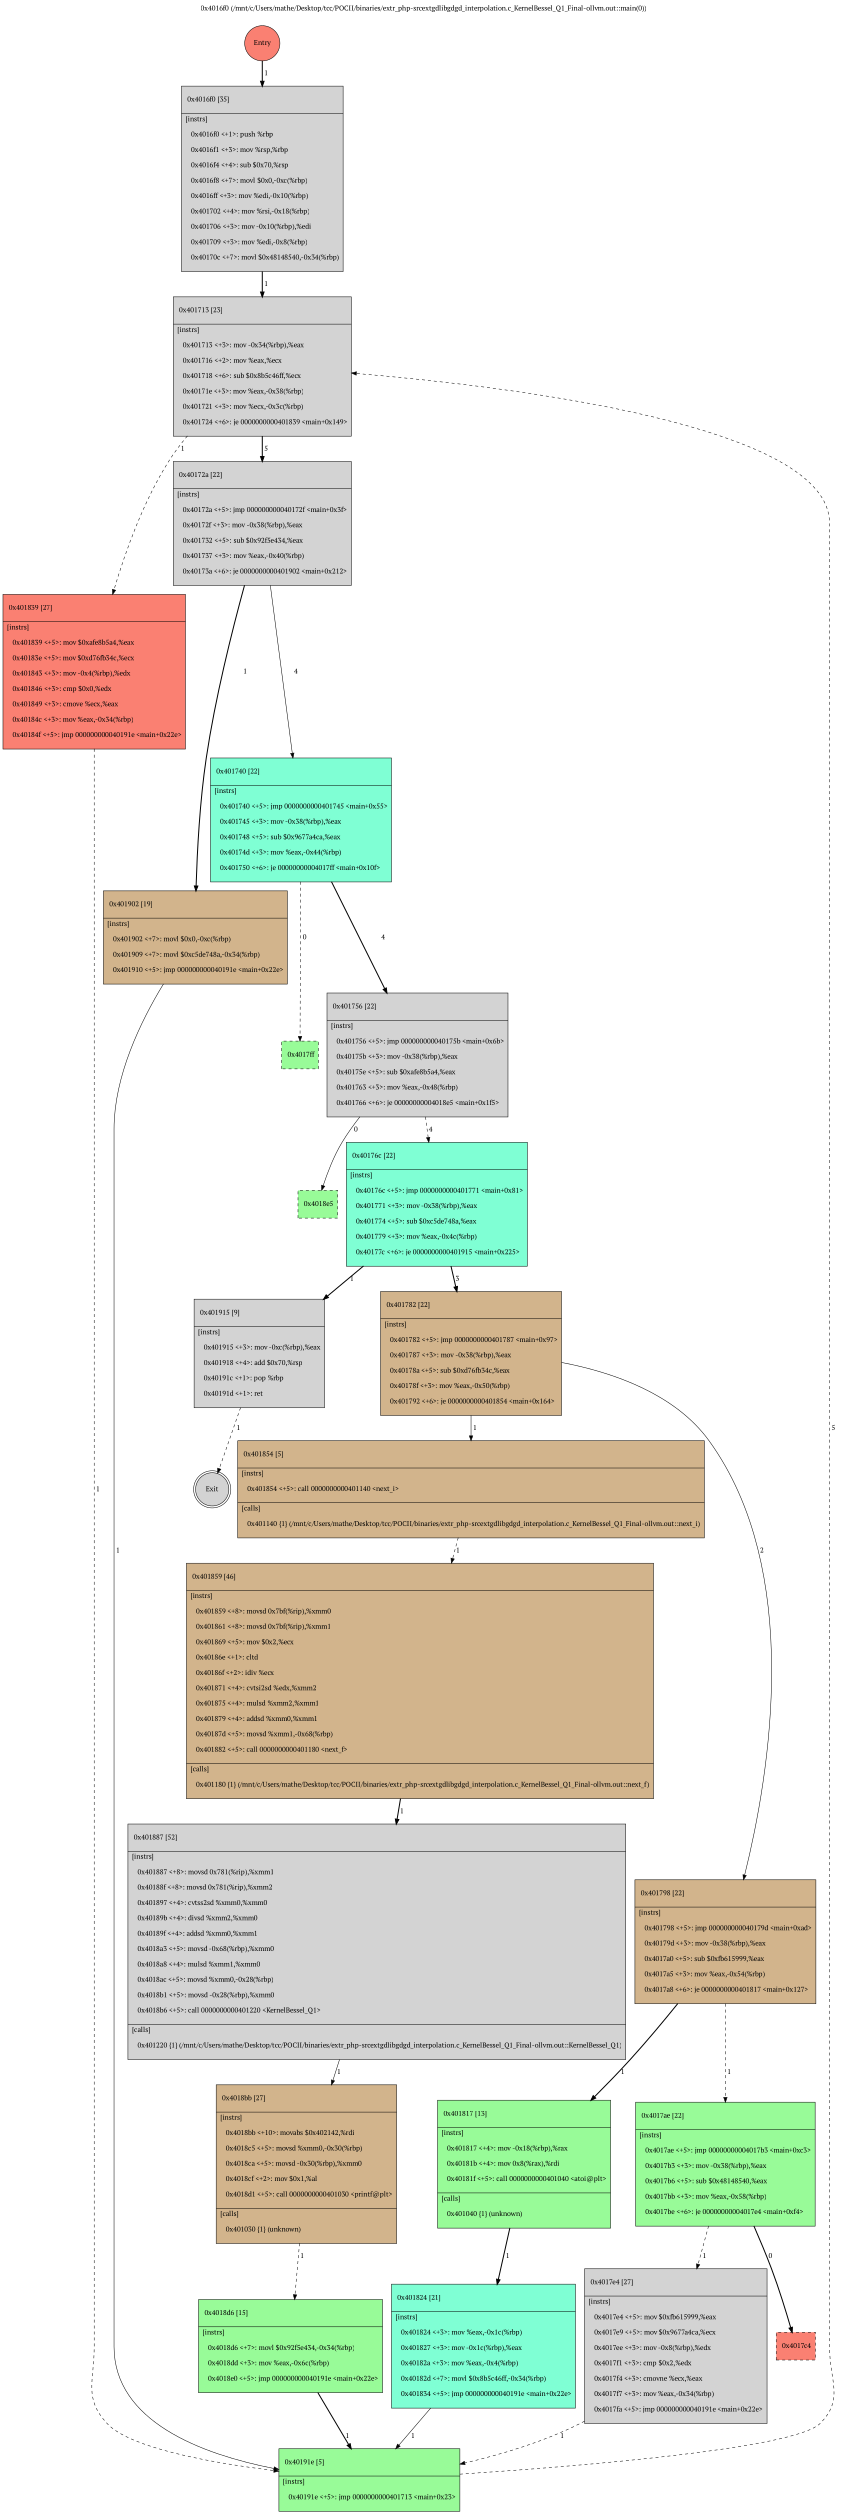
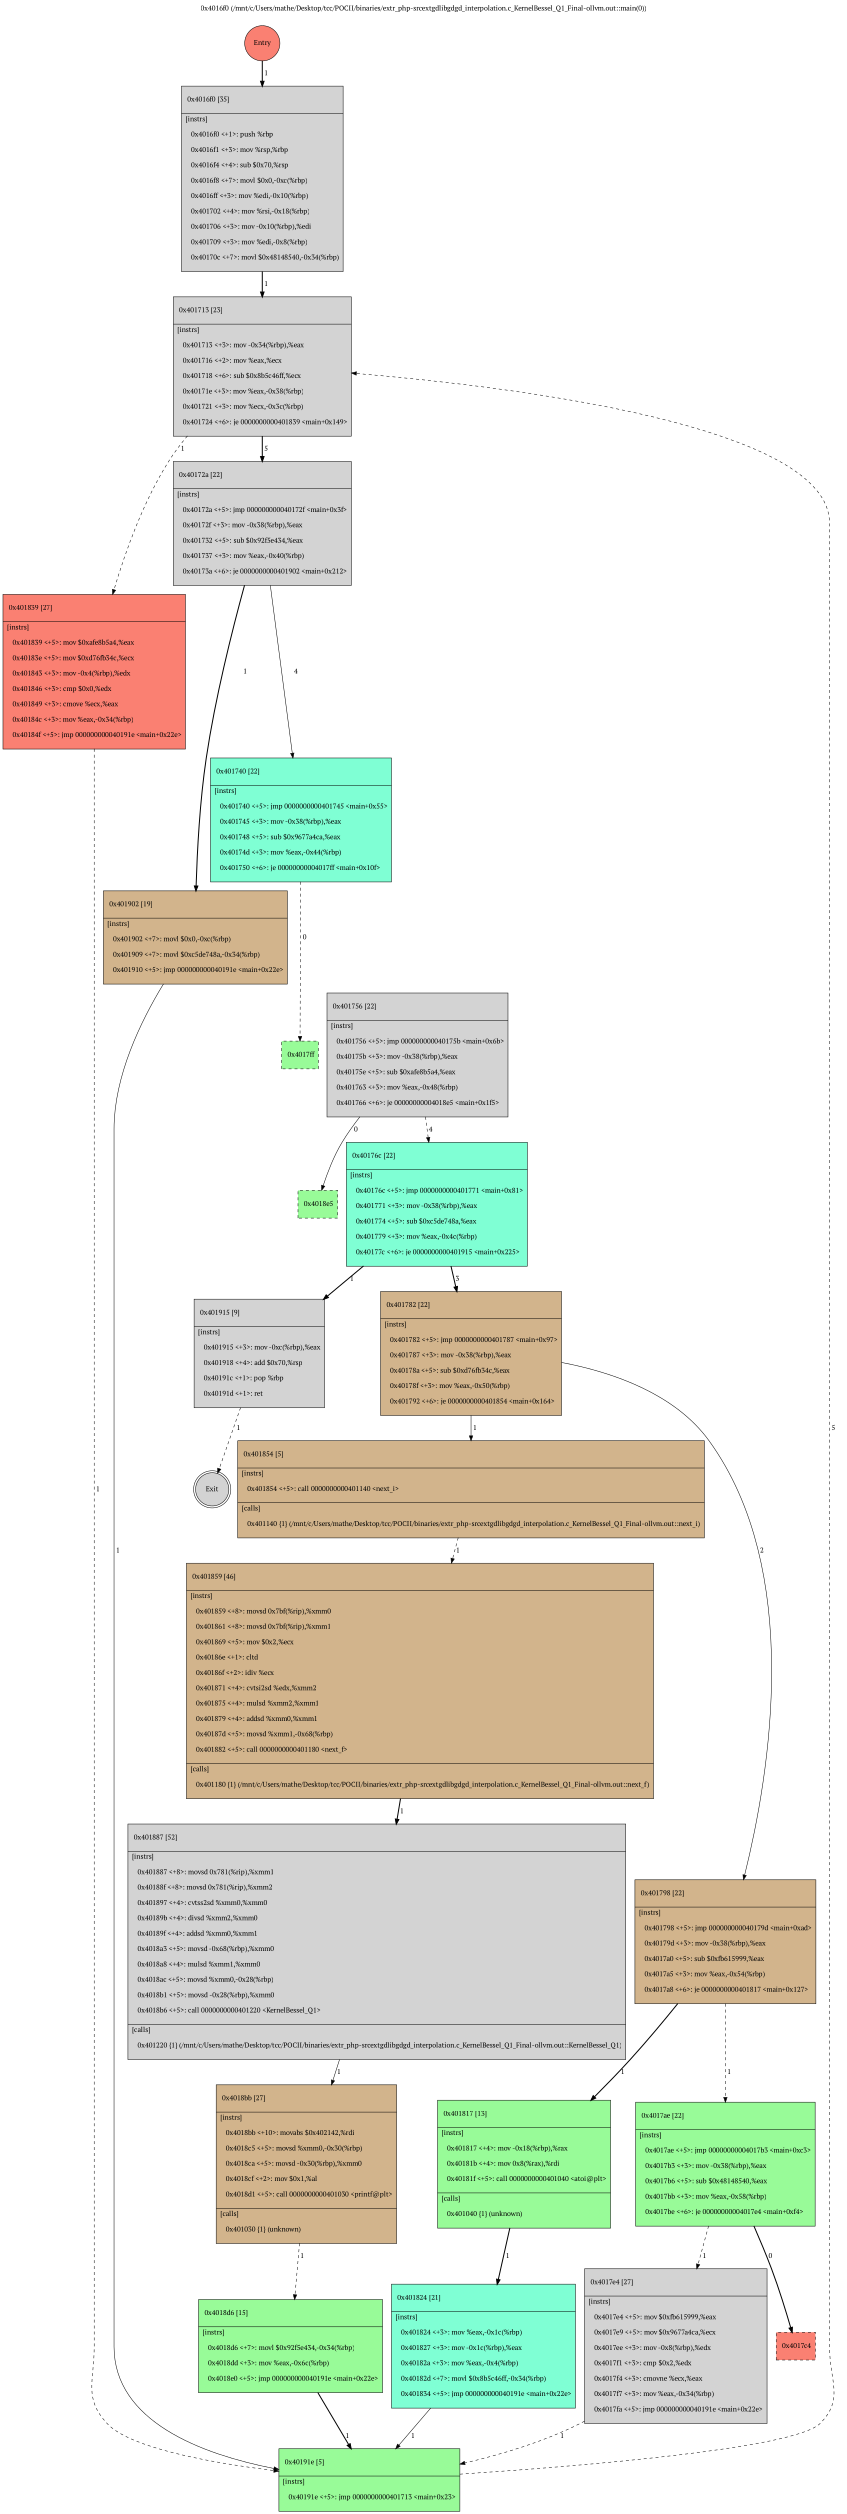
edge "0x401740 [22]" -> "0x401756 [22]": removed, label "4"
